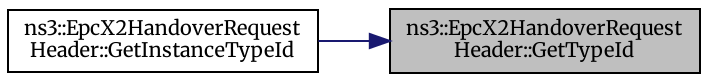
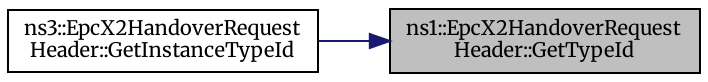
node "ns3::EpcX2HandoverRequest Header::GetTypeId": label "ns3::EpcX2HandoverRequest Header::GetTypeId" -> "ns1::EpcX2HandoverRequest Header::GetTypeId"
